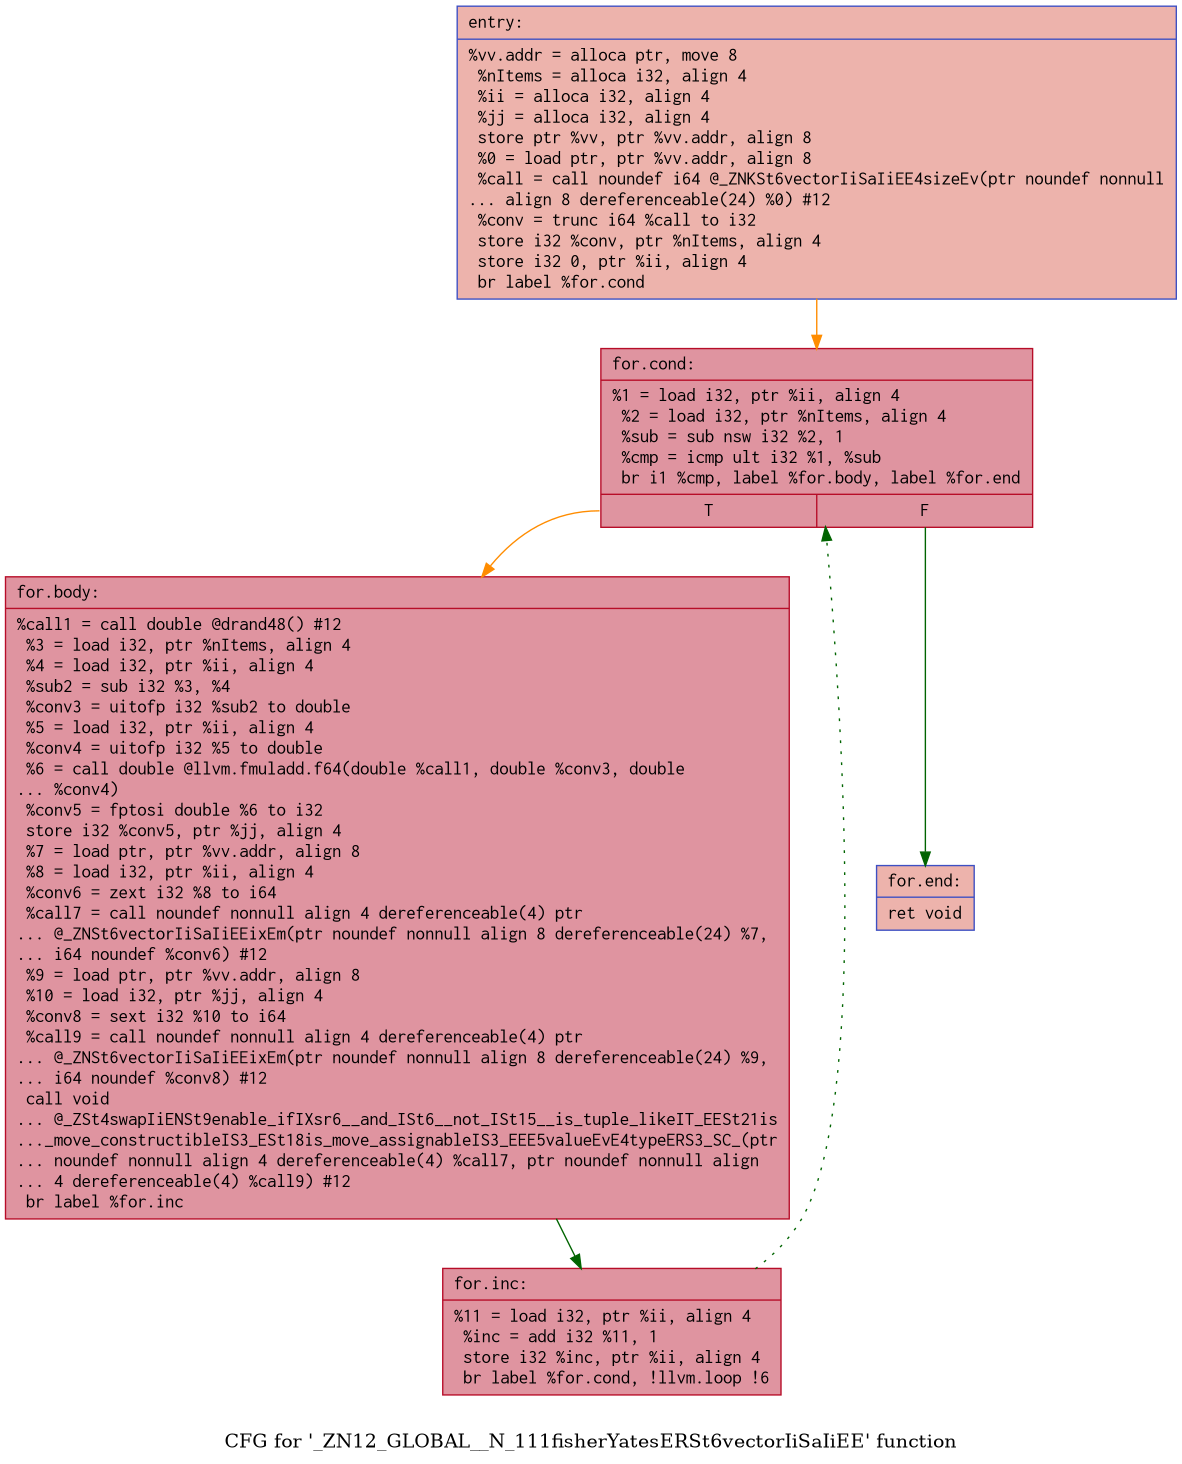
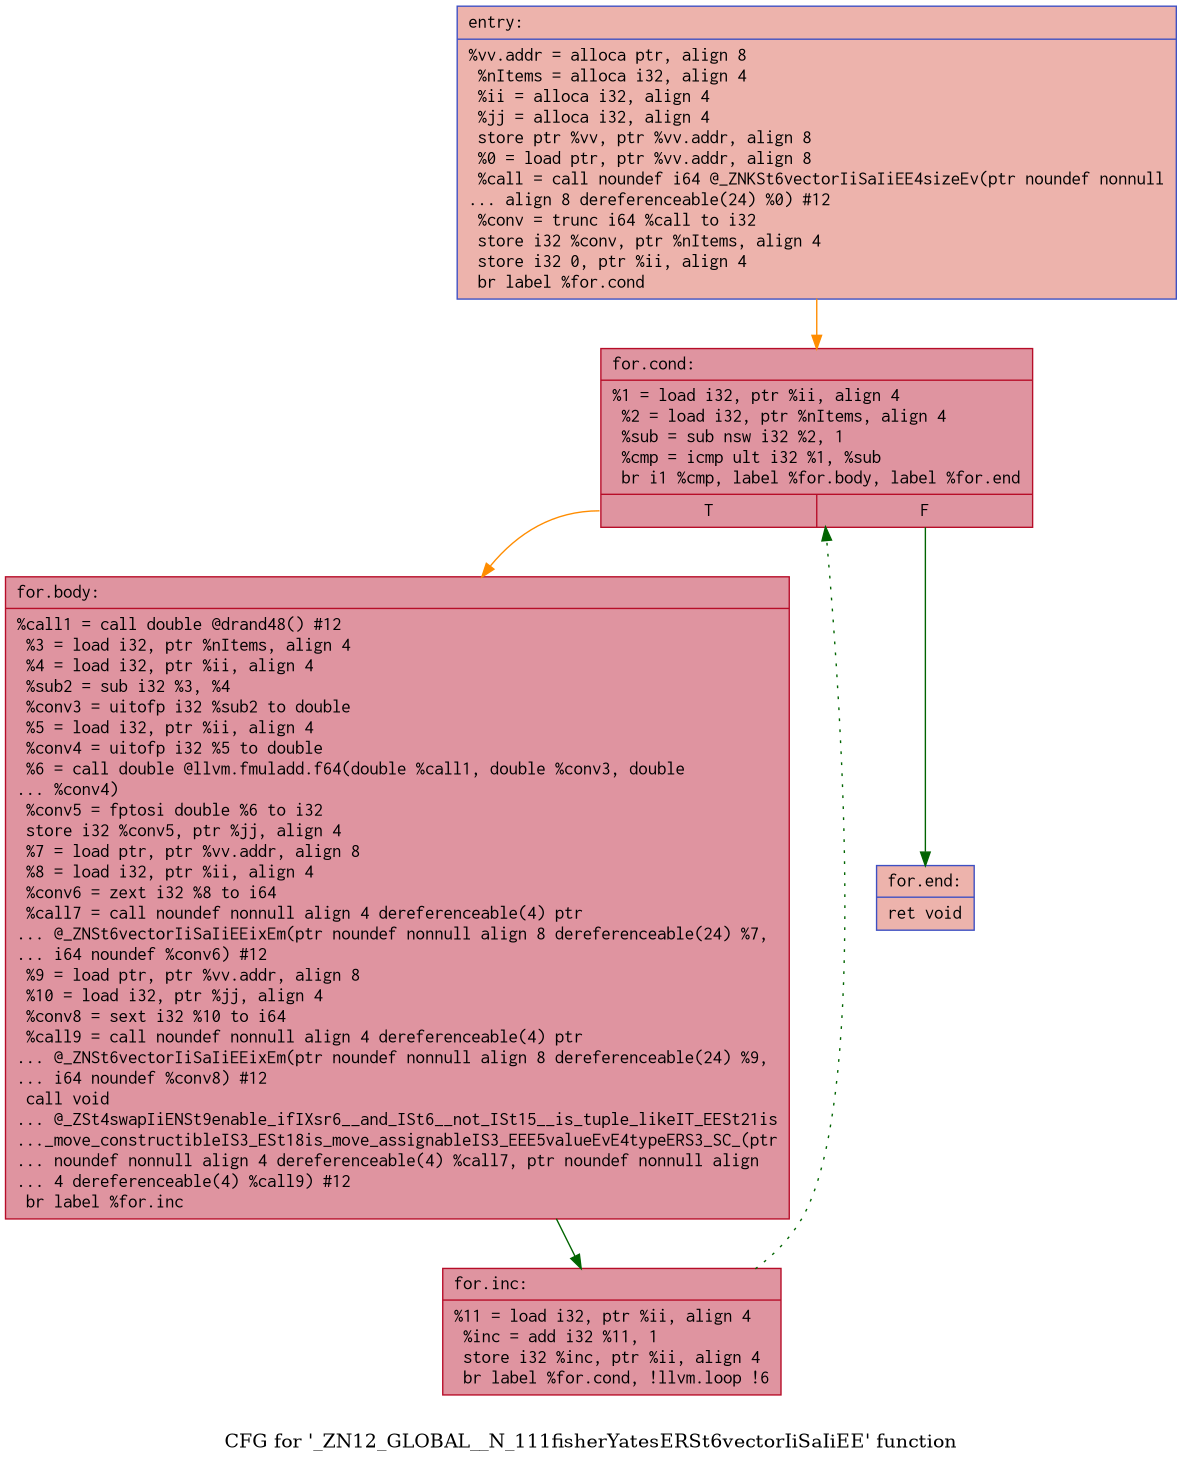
node "entry:": text "%vv.addr = alloca ptr, move 8" -> "%vv.addr = alloca ptr, align 8"
